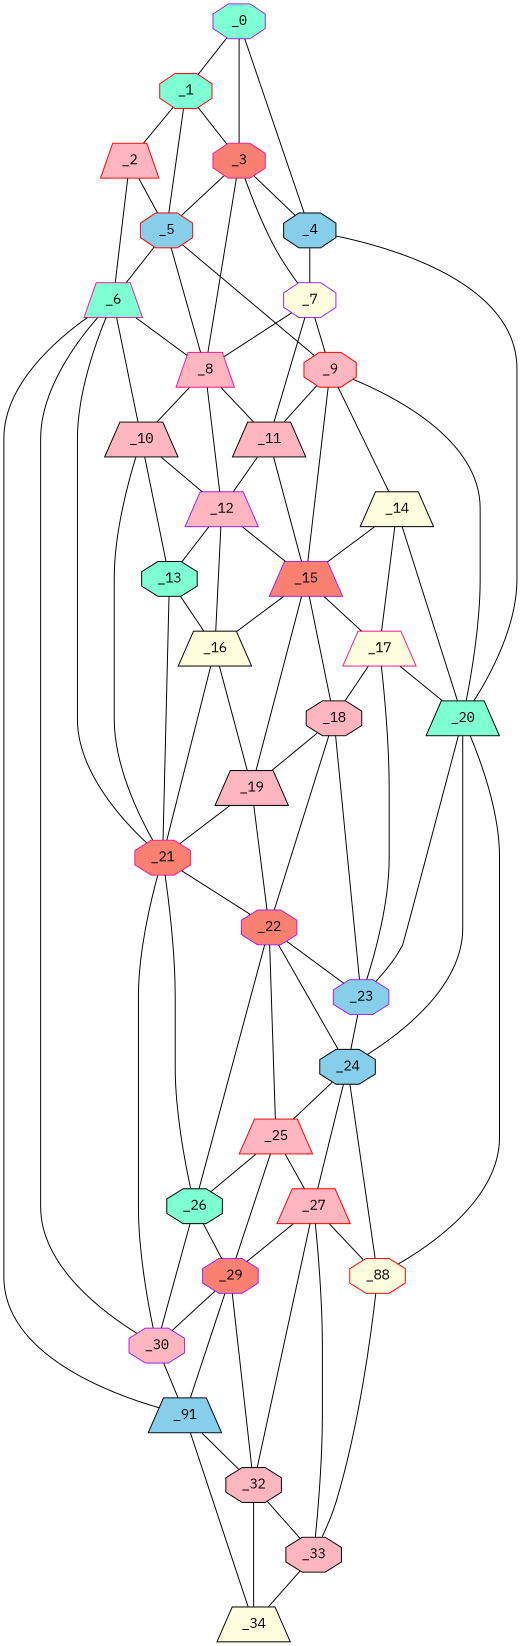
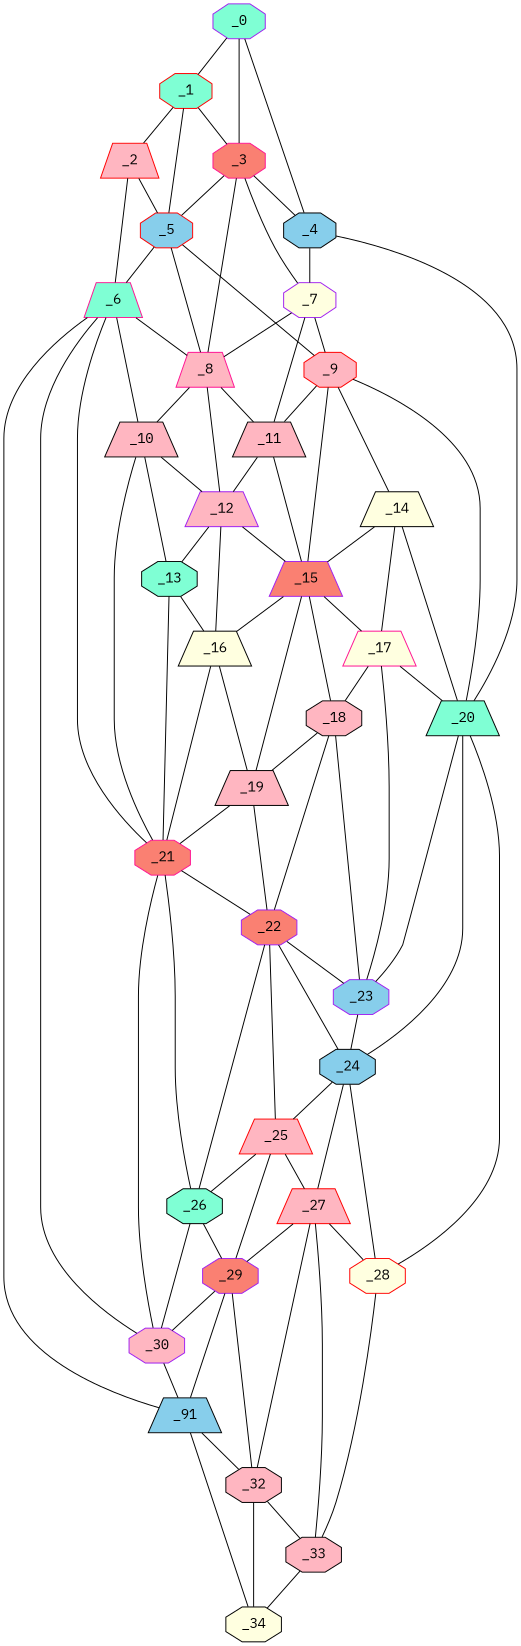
node "_88": label "_88" -> "_28"
node "_34": shape trapezium -> octagon
